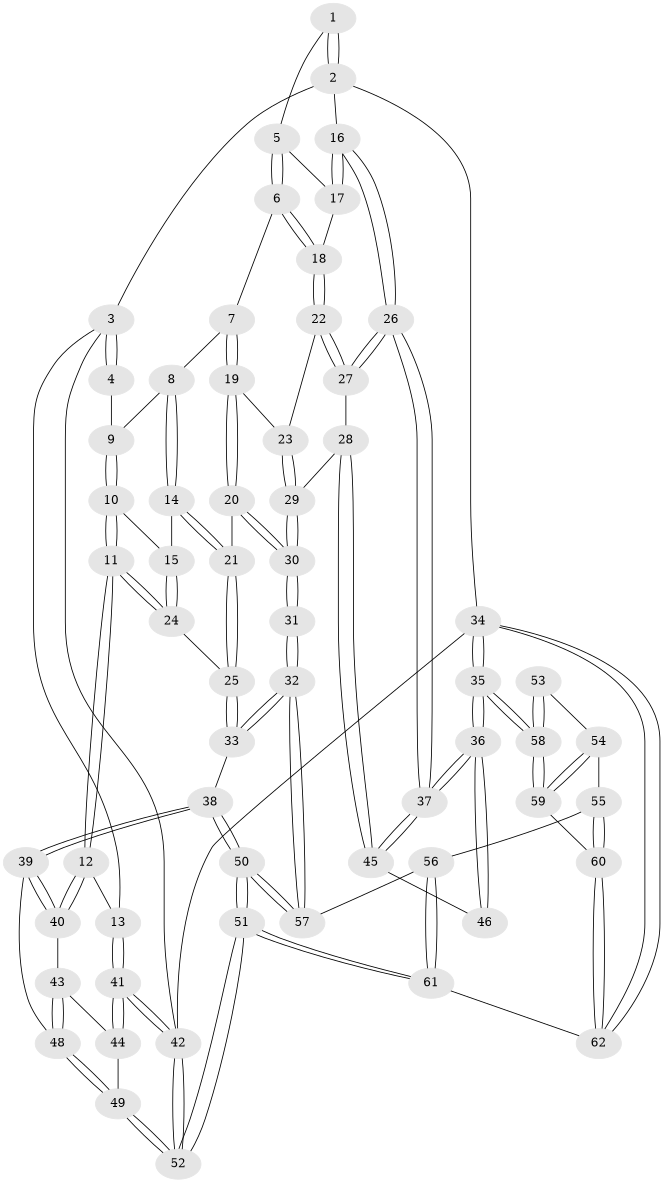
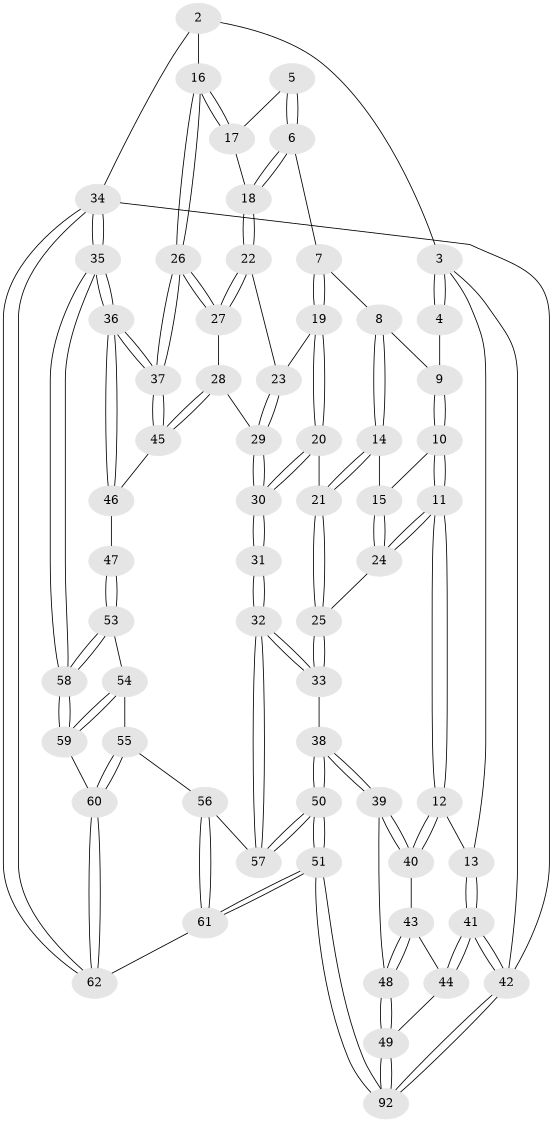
node "1": removed
node "47": added
node "52": label "52" -> "92"
